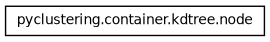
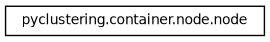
node "pyclustering.container.kdtree.node": label "pyclustering.container.kdtree.node" -> "pyclustering.container.node.node"
